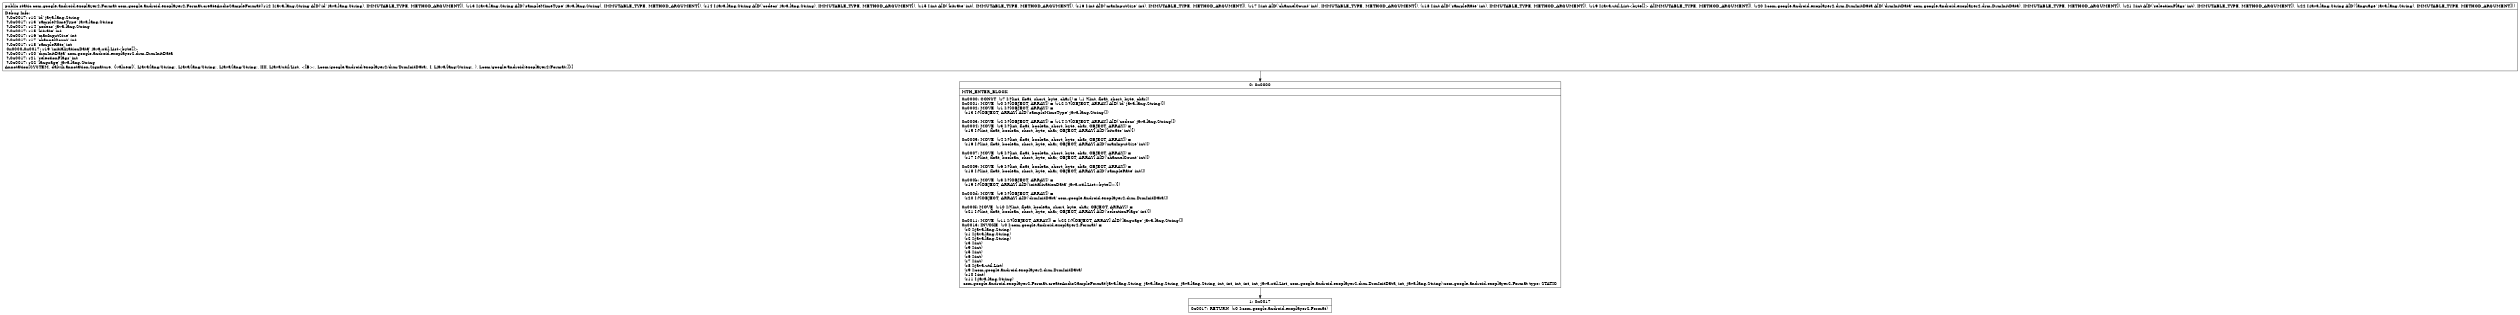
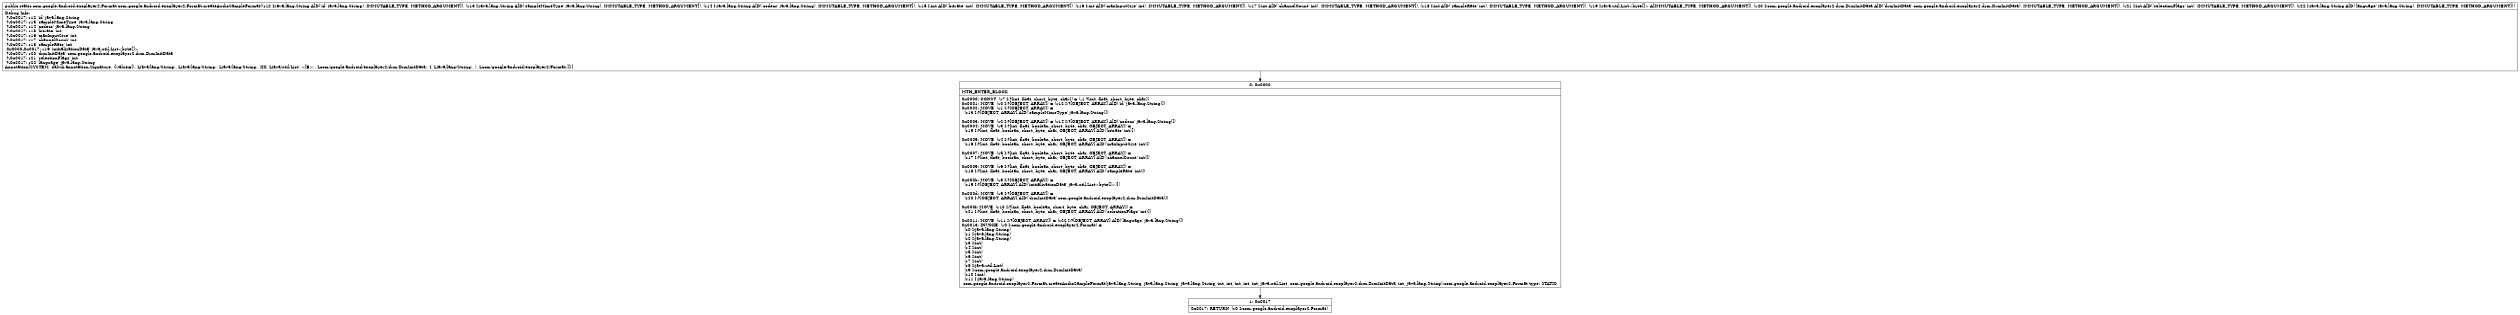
node "0: 0x0000": text "(r9 I:int)" -> "(r4 I:int)"
